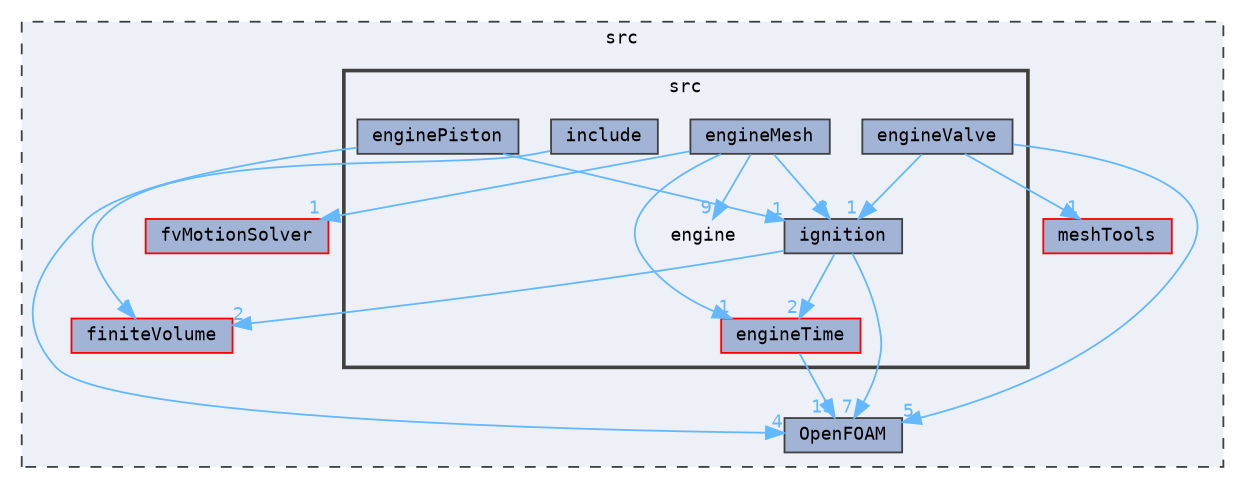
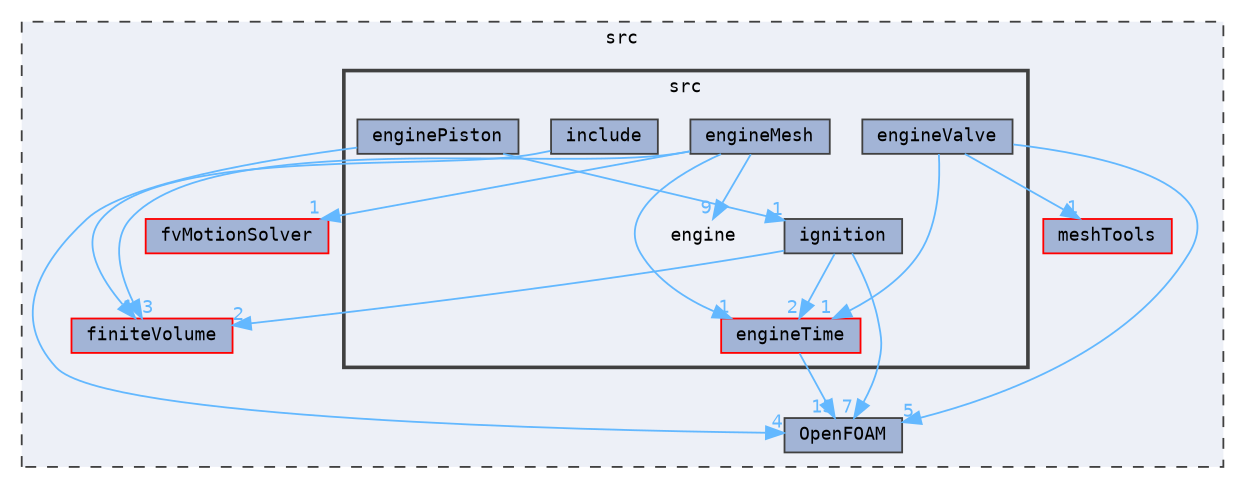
edge "engineMesh" -> "ignition": now "engineMesh" -> "finiteVolume"
edge "engineValve" -> "ignition": now "engineValve" -> "engineTime"
